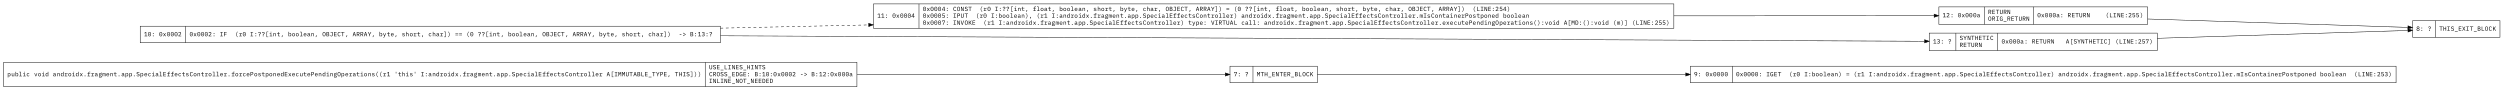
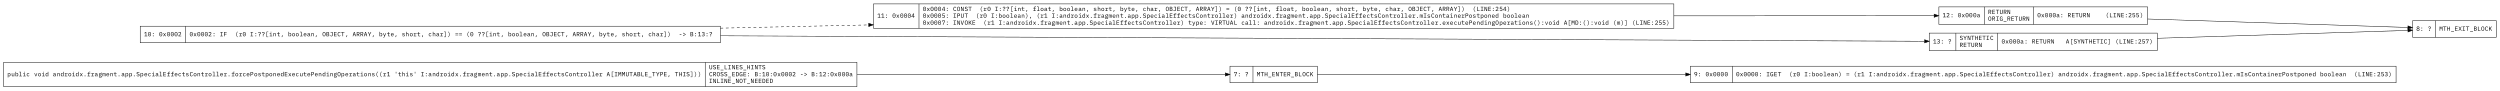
node "8: ?": text "THIS_EXIT_BLOCK" -> "MTH_EXIT_BLOCK"
